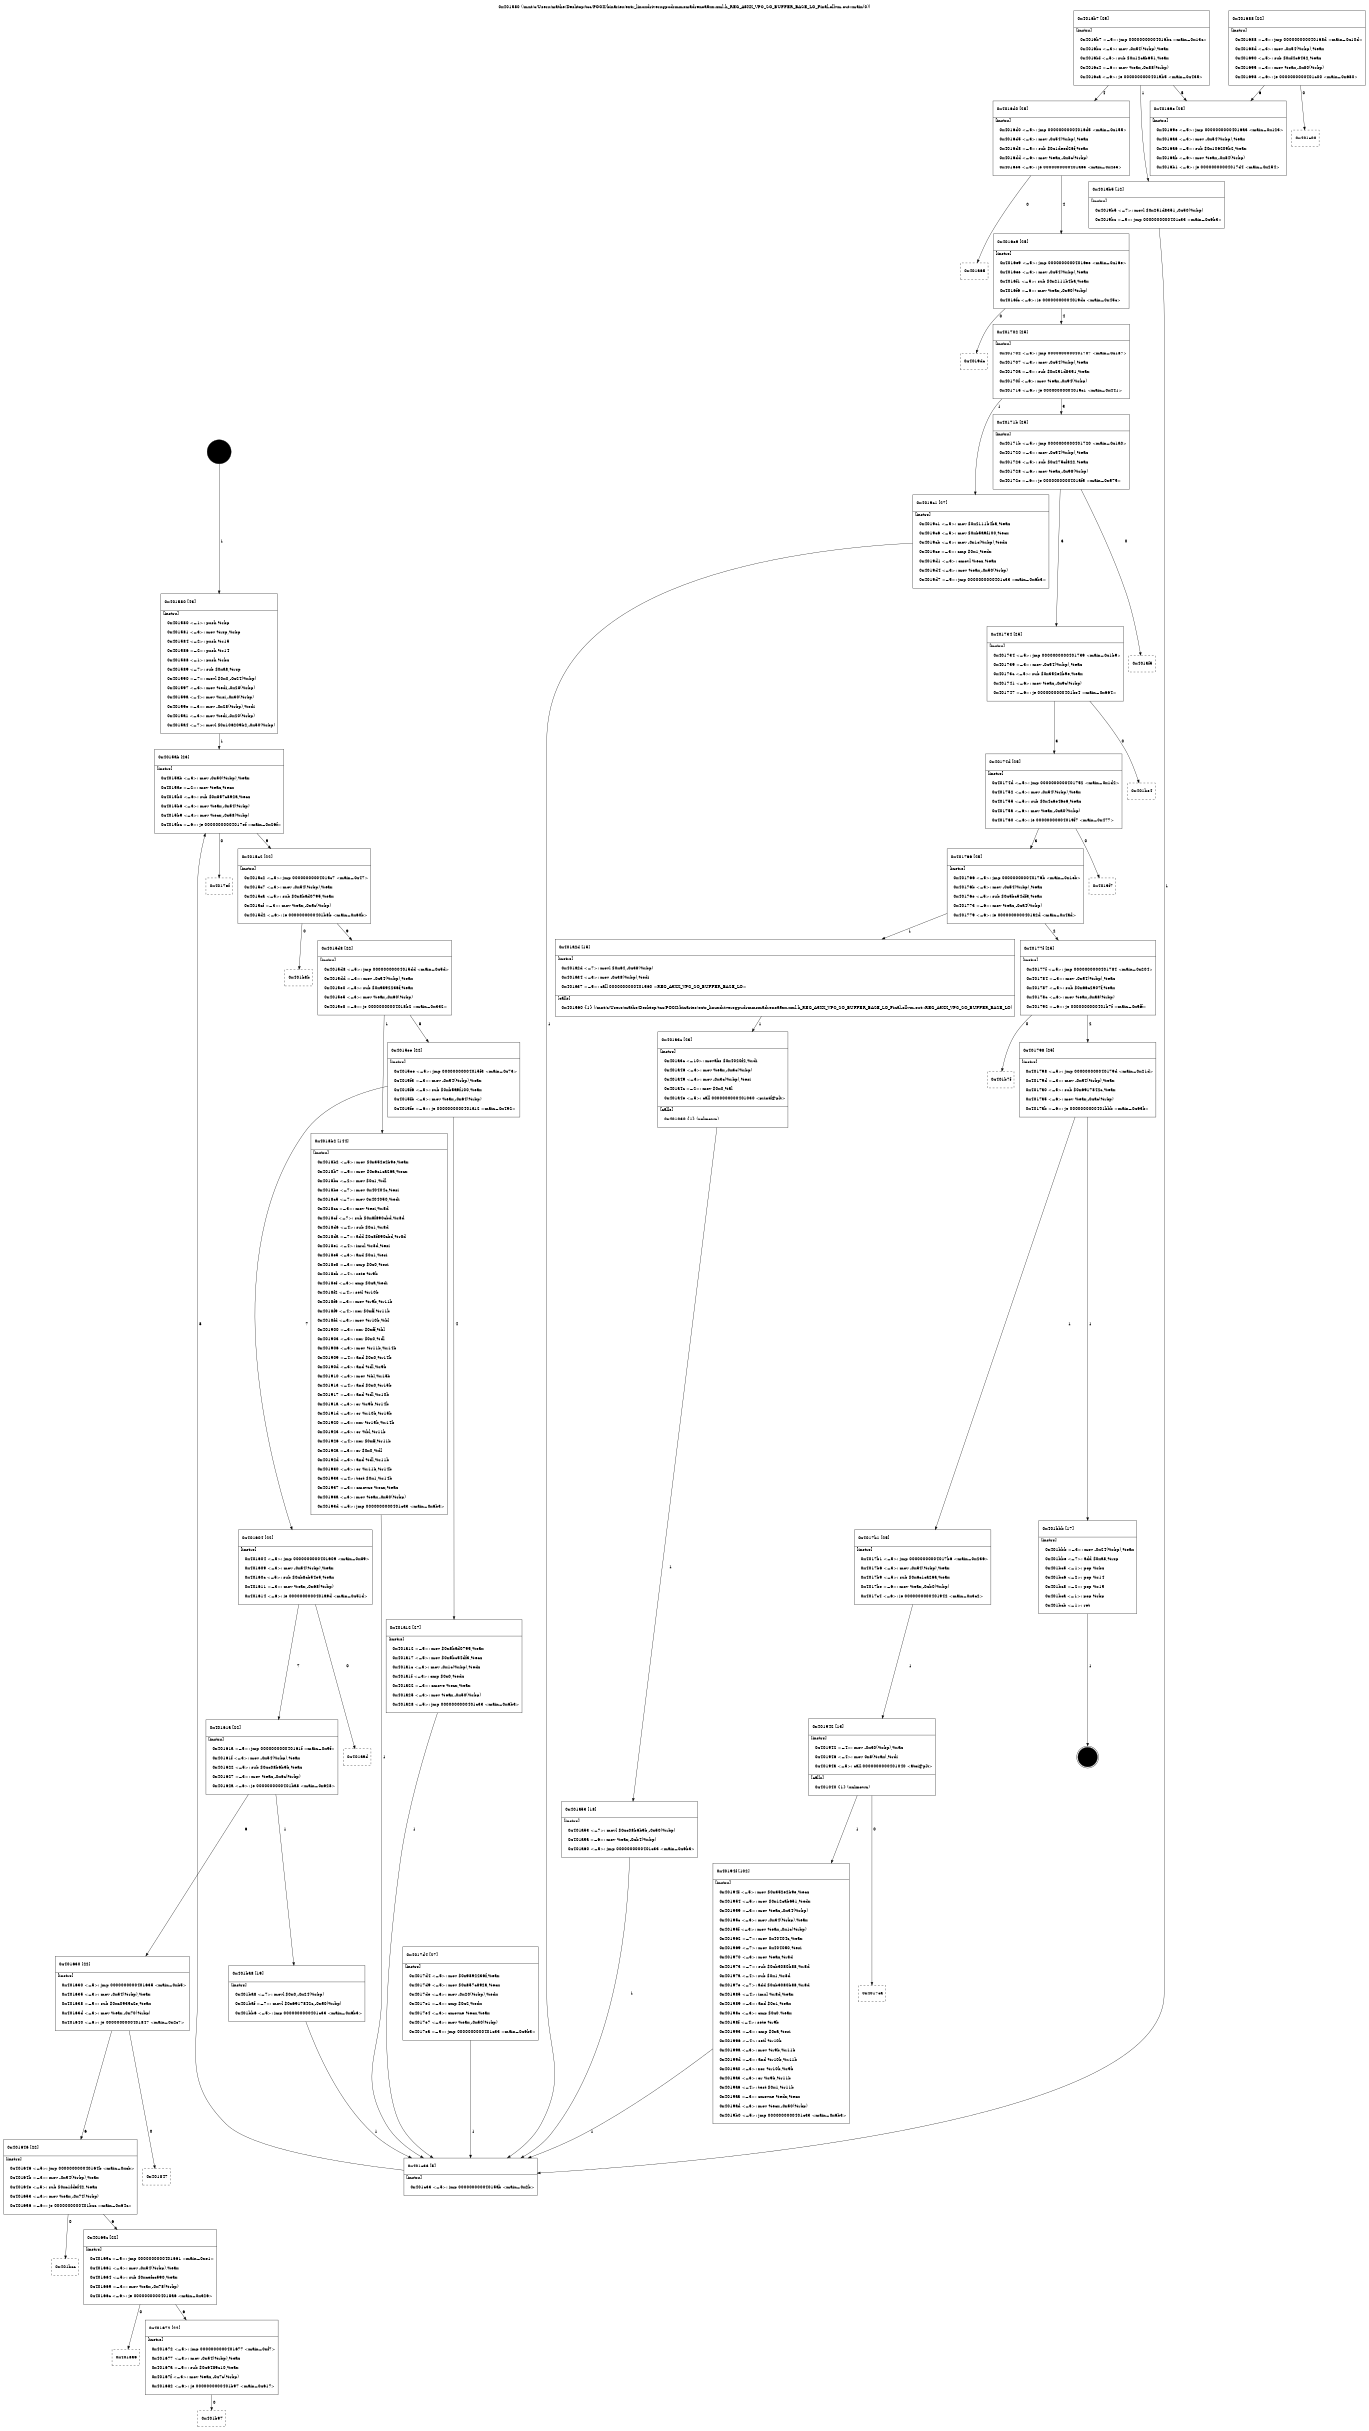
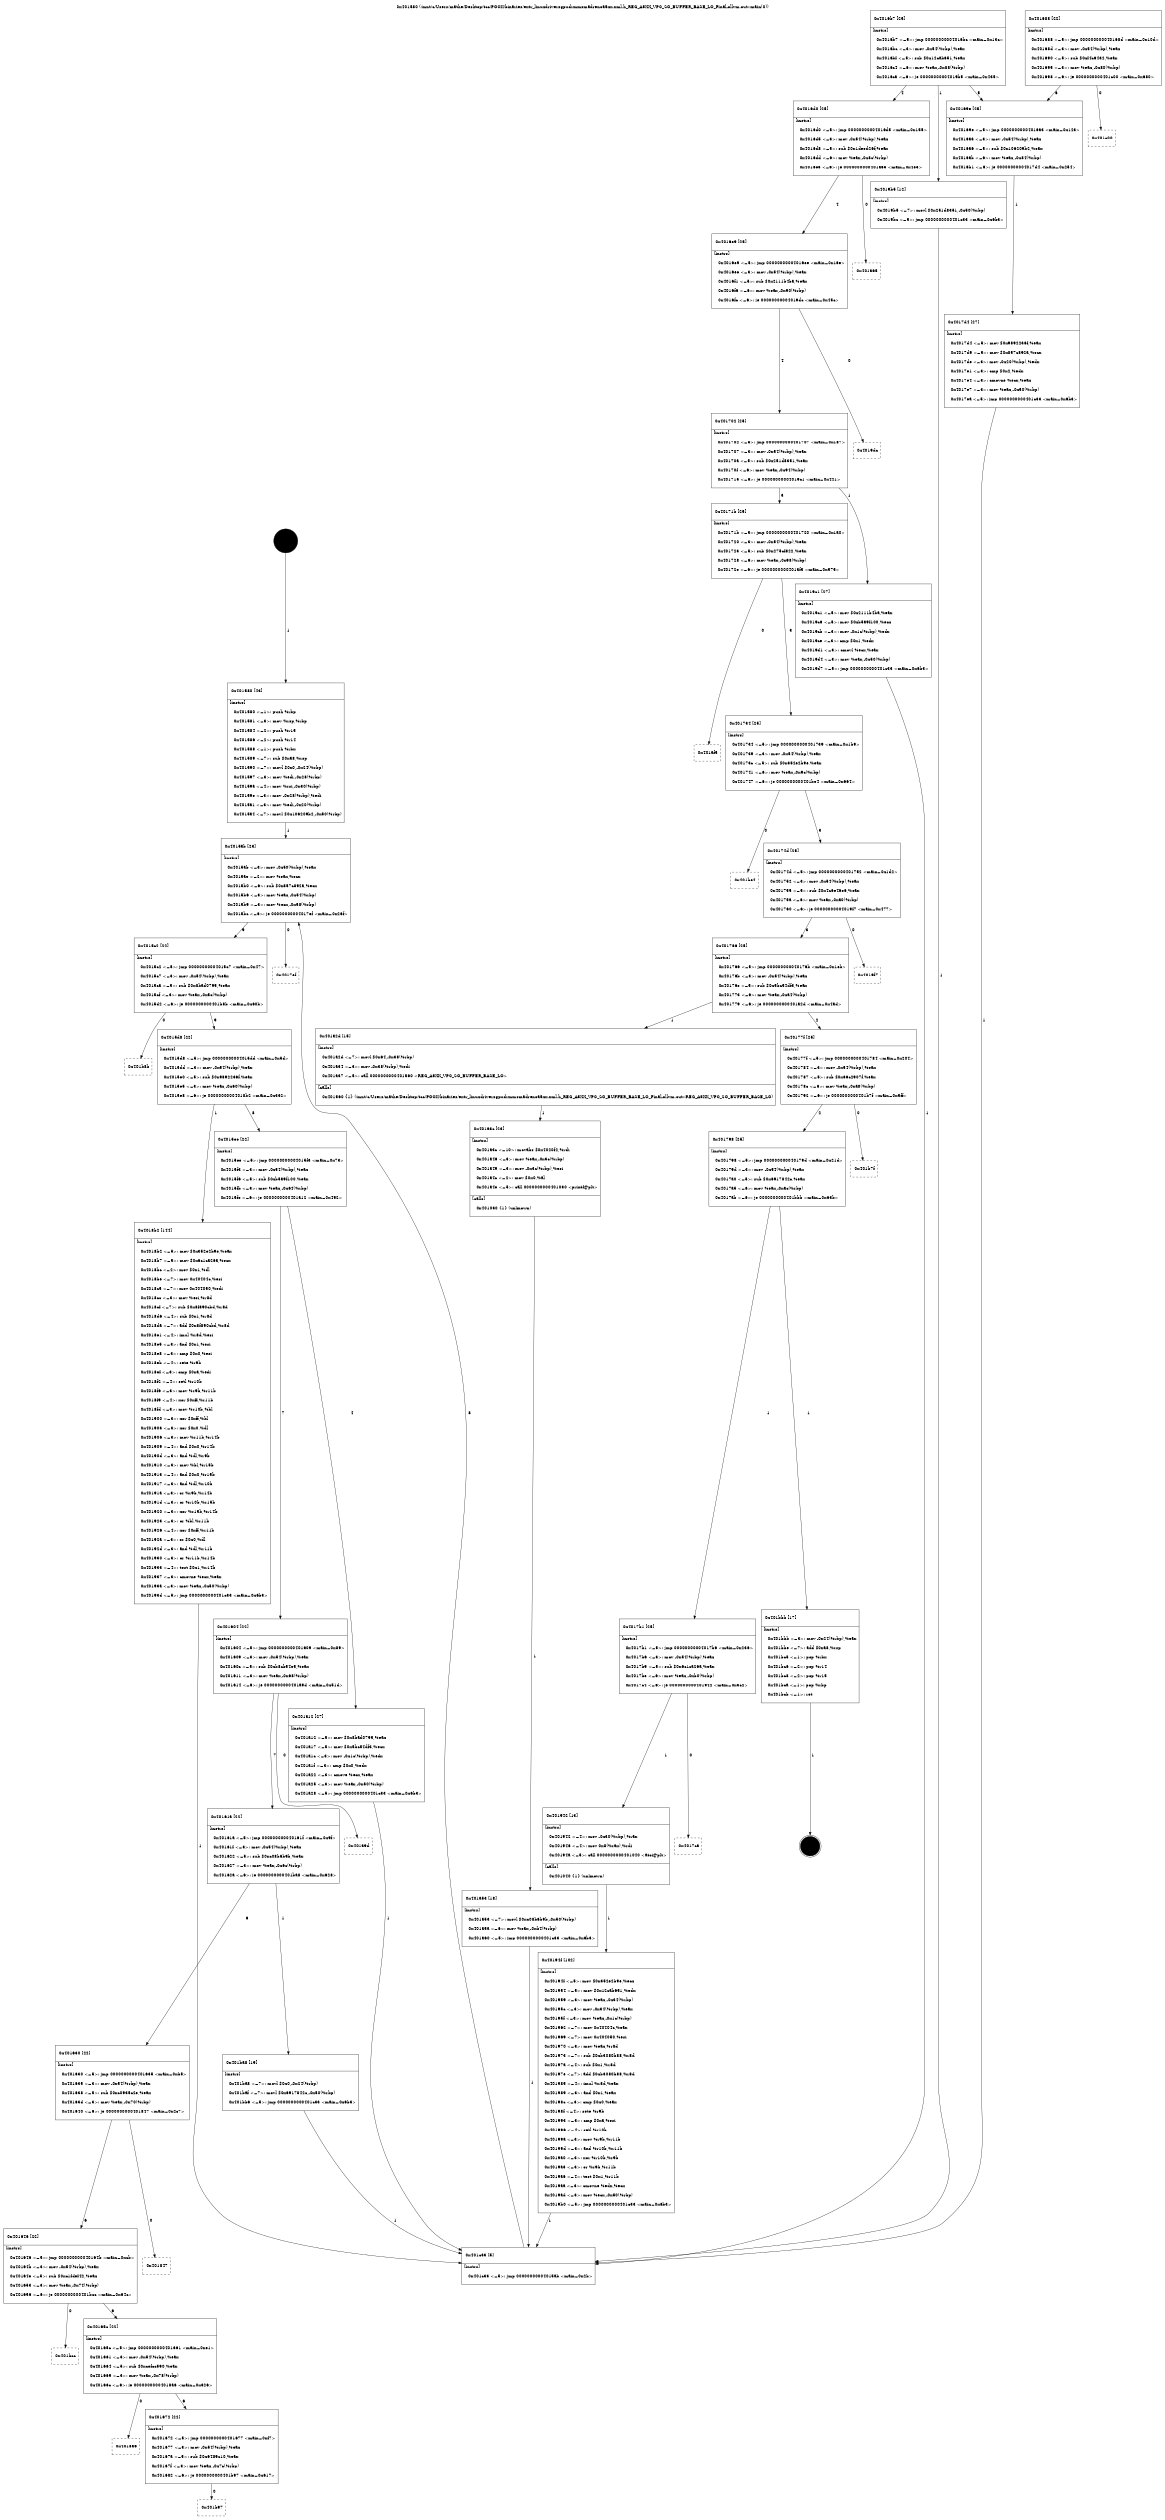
edge "0x40169e [25]" -> "0x4017d4 [27]": added, label "1"
edge "0x401942 [13]" -> "0x4017ca": now "0x4017b1 [25]" -> "0x4017ca"
